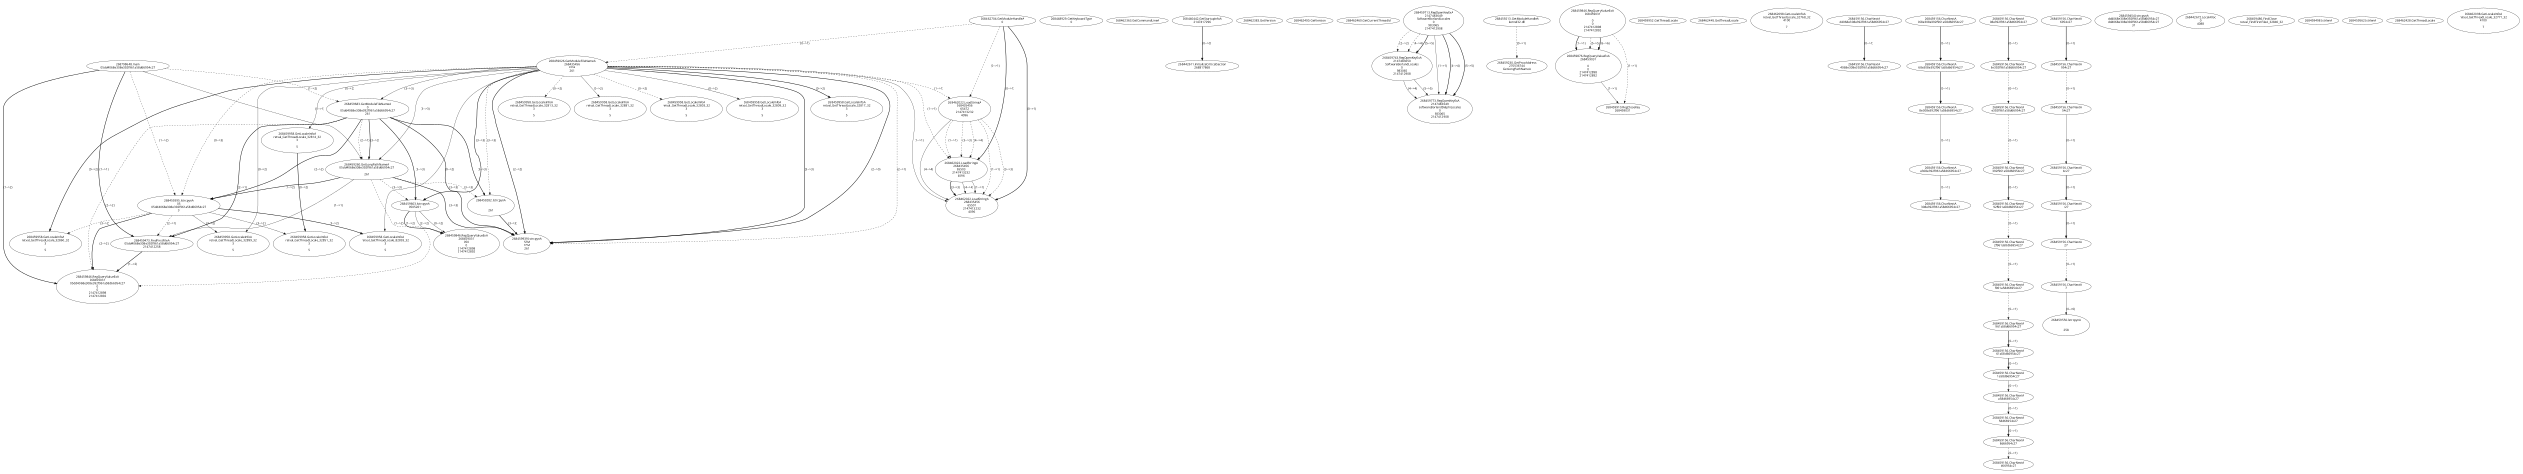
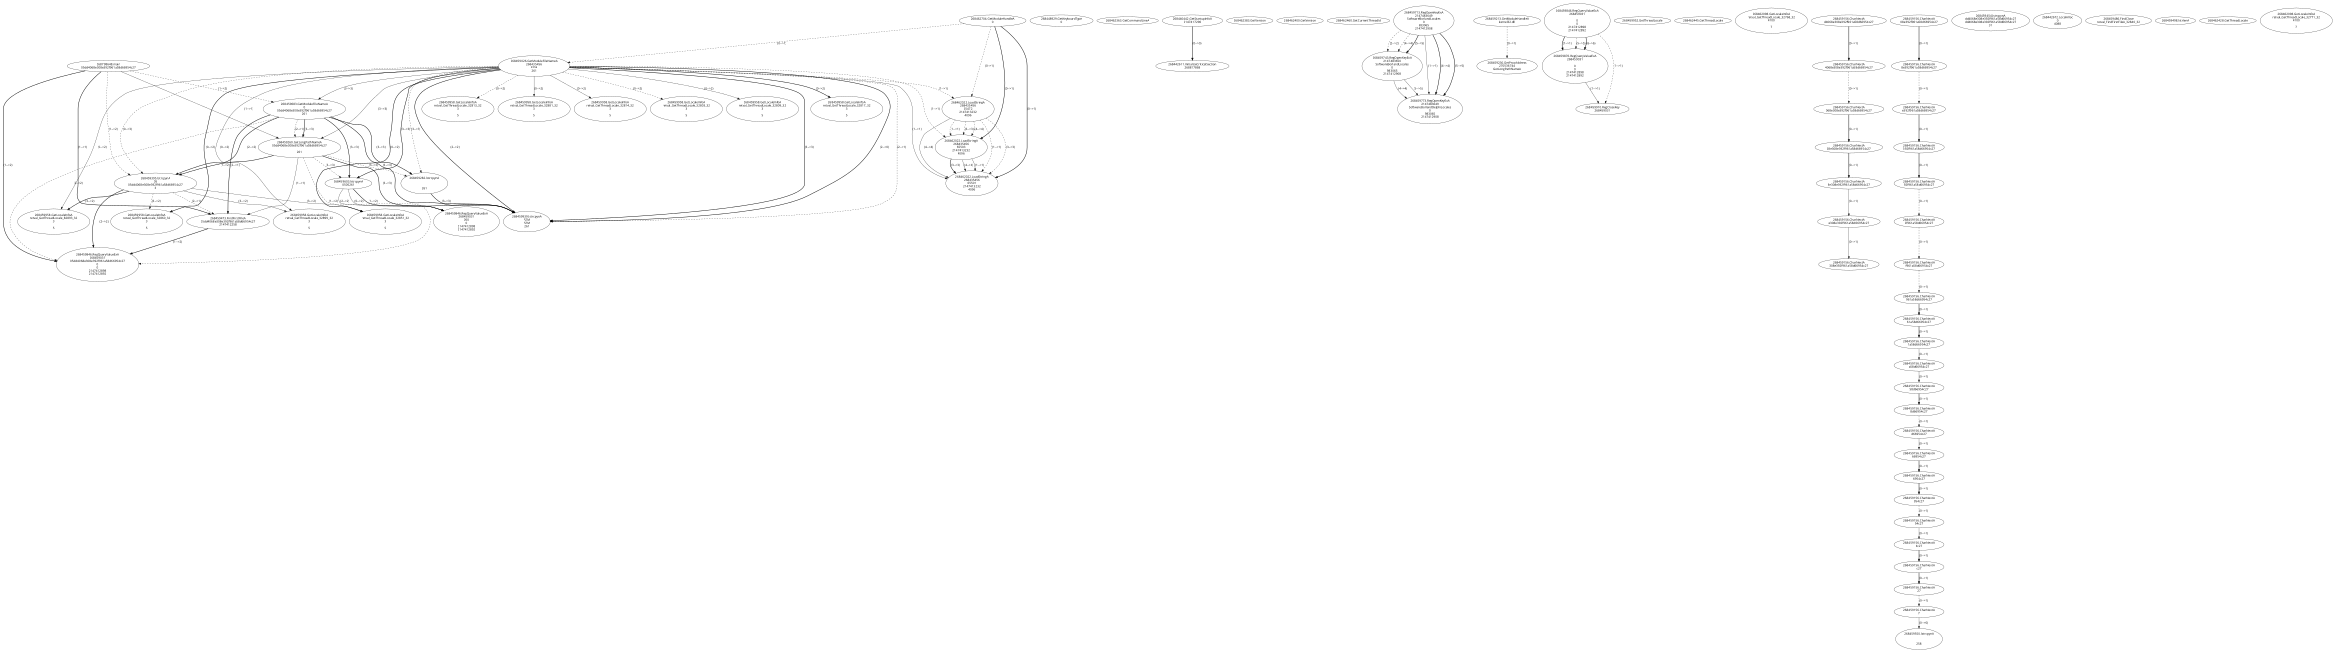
node "268459562.lstrlenA": removed
edge "268459156.CharNextA 4068e308e392f961a58d66954c27" -> "268459156.CharNextA 068e308e392f961a58d66954c27": added, label "(0-->1)"
edge "268459156.CharNextA e392f961a58d66954c27" -> "268459156.CharNextA 392f961a58d66954c27": style dashed -> bold
edge "268459958.GetLocaleInfoA retval_GetThreadLocale_32814_32 3 5" -> "268459958.GetLocaleInfoA retval_GetThreadLocale_32851_32 3 5": now "268459026.GetModuleFileNameA 268435456 PZM 261" -> "268459958.GetLocaleInfoA retval_GetThreadLocale_32851_32 3 5"
node "268459156.CharNextA 66954c27": added
